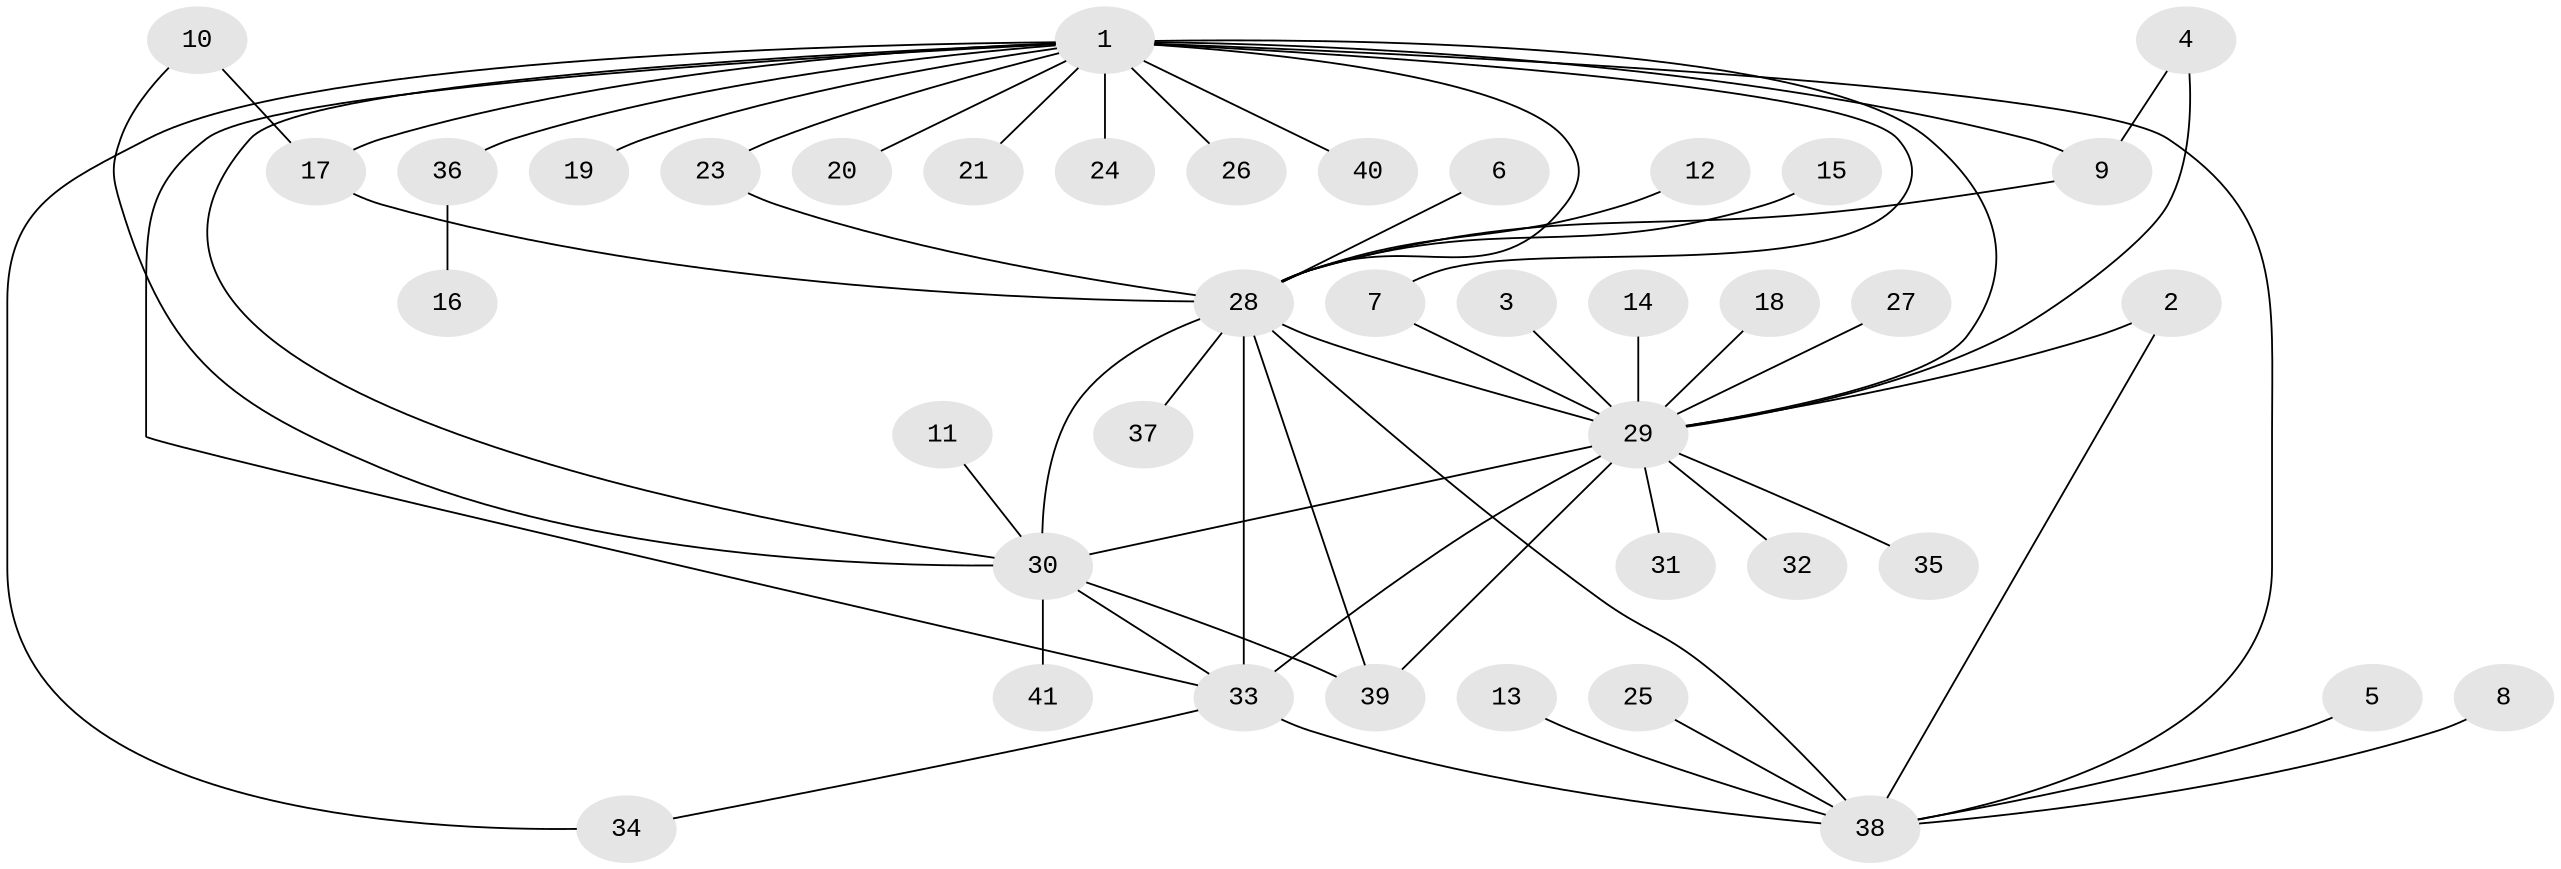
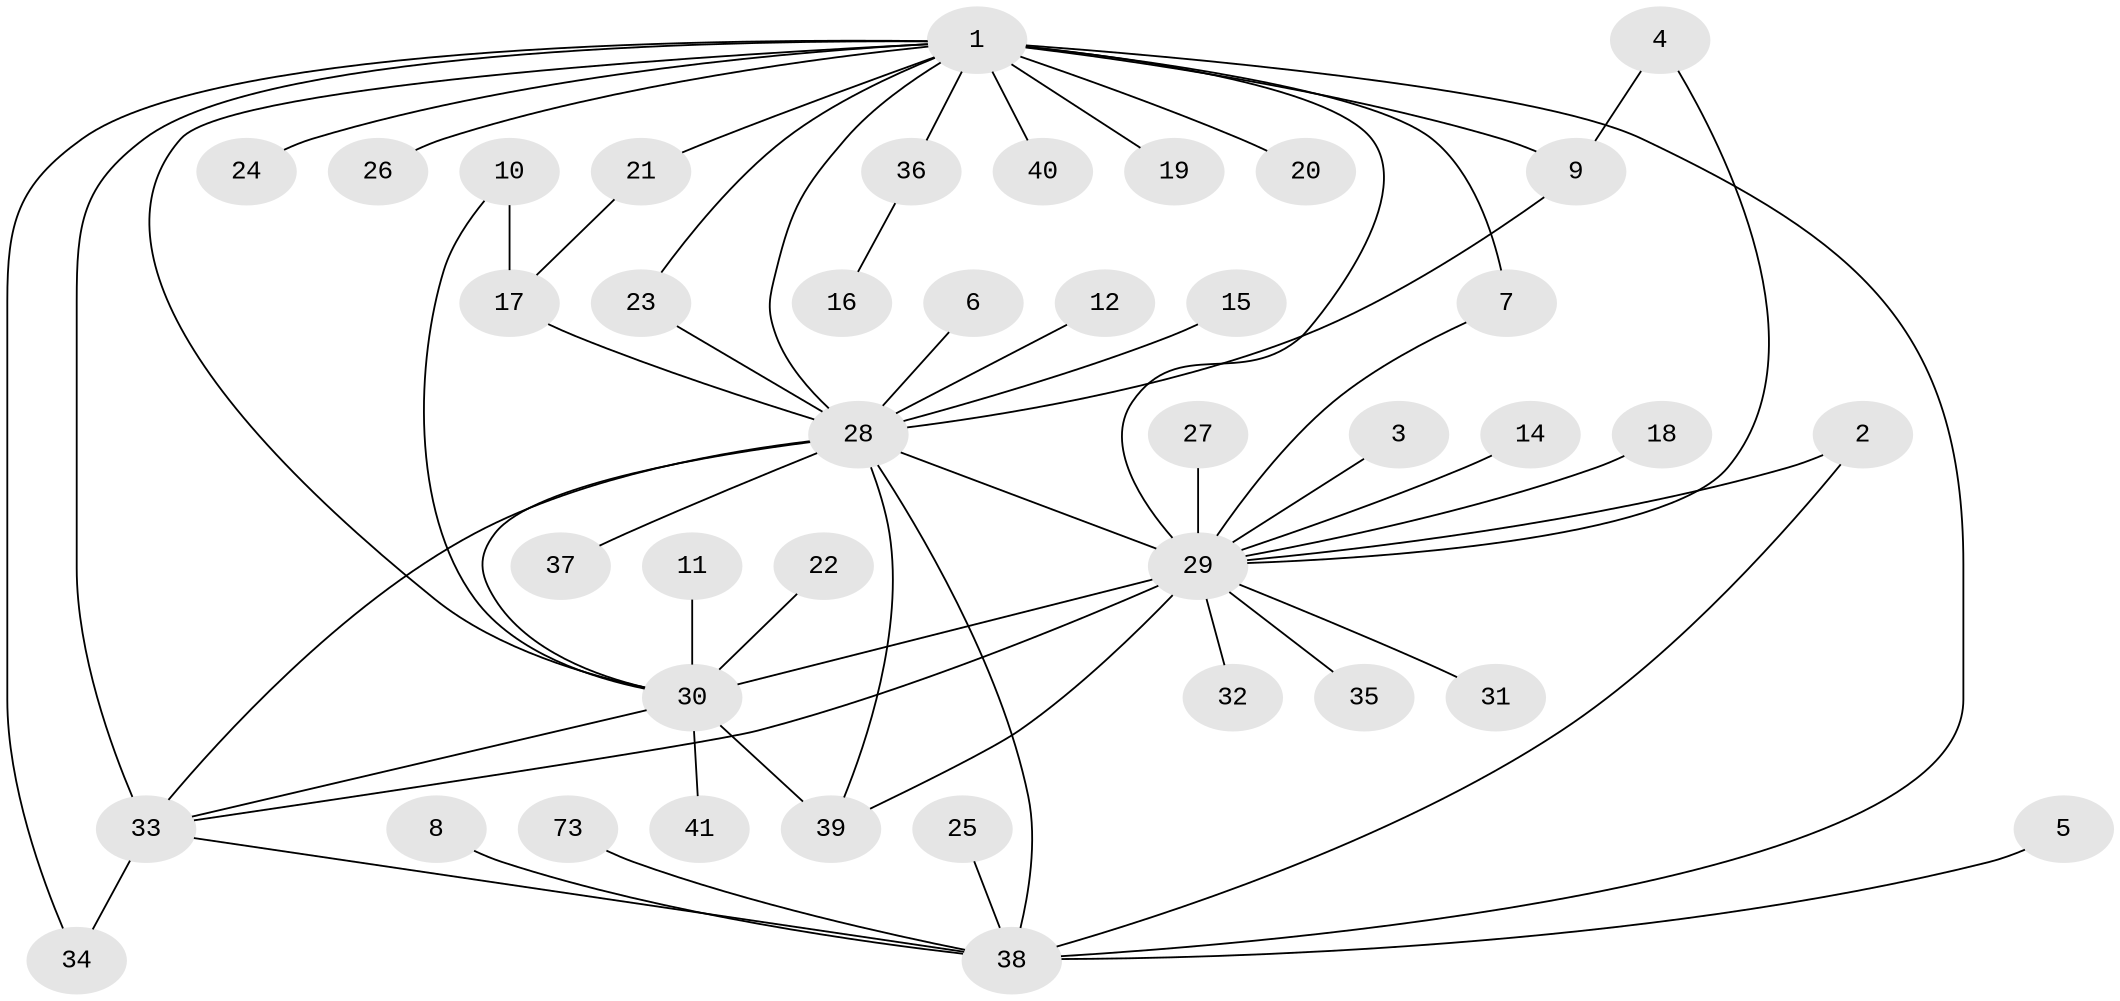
edge "1" -- "17": now "21" -- "17"
node "22": added
node "13": label "13" -> "73"
